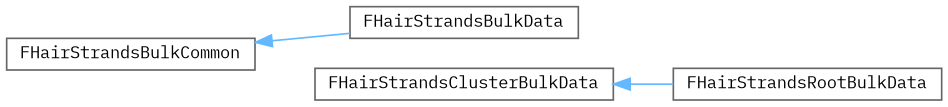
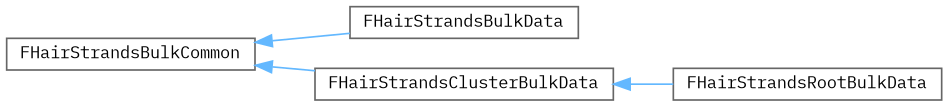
edge "FHairStrandsClusterBulkData" -> "FHairStrandsBulkCommon": added
